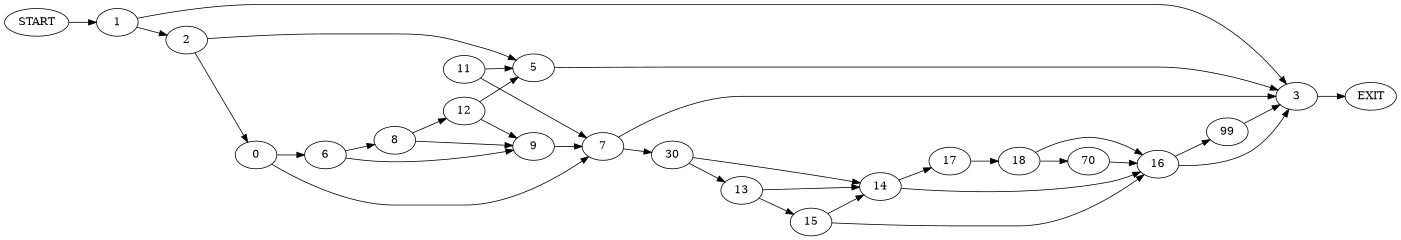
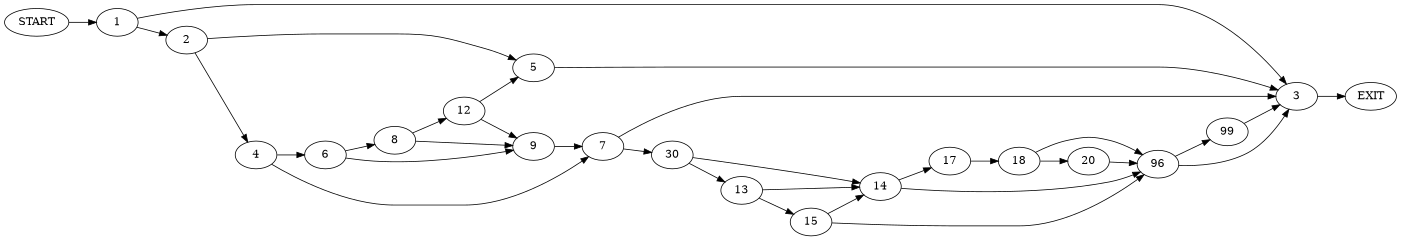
node "11": removed
node "0": label "0" -> "4"
node "70": label "70" -> "20"
node "16": label "16" -> "96"
